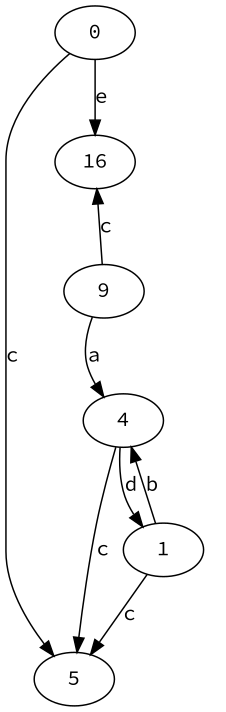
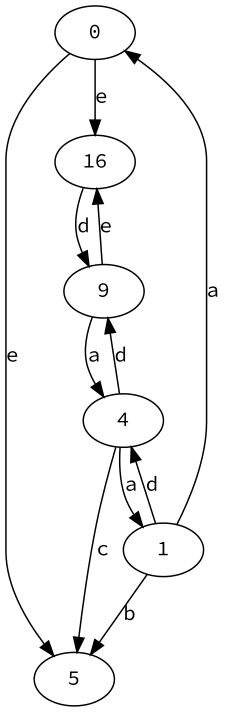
edge "16" -> "9": added, label "d"
edge "9" -> "16": label "c" -> "e"
edge "1" -> "0": added, label "a"
edge "0" -> "5": label "c" -> "e"
edge "4" -> "9": added, label "d"
edge "4" -> "1": label "d" -> "a"
edge "1" -> "4": label "b" -> "d"
edge "1" -> "5": label "c" -> "b"
